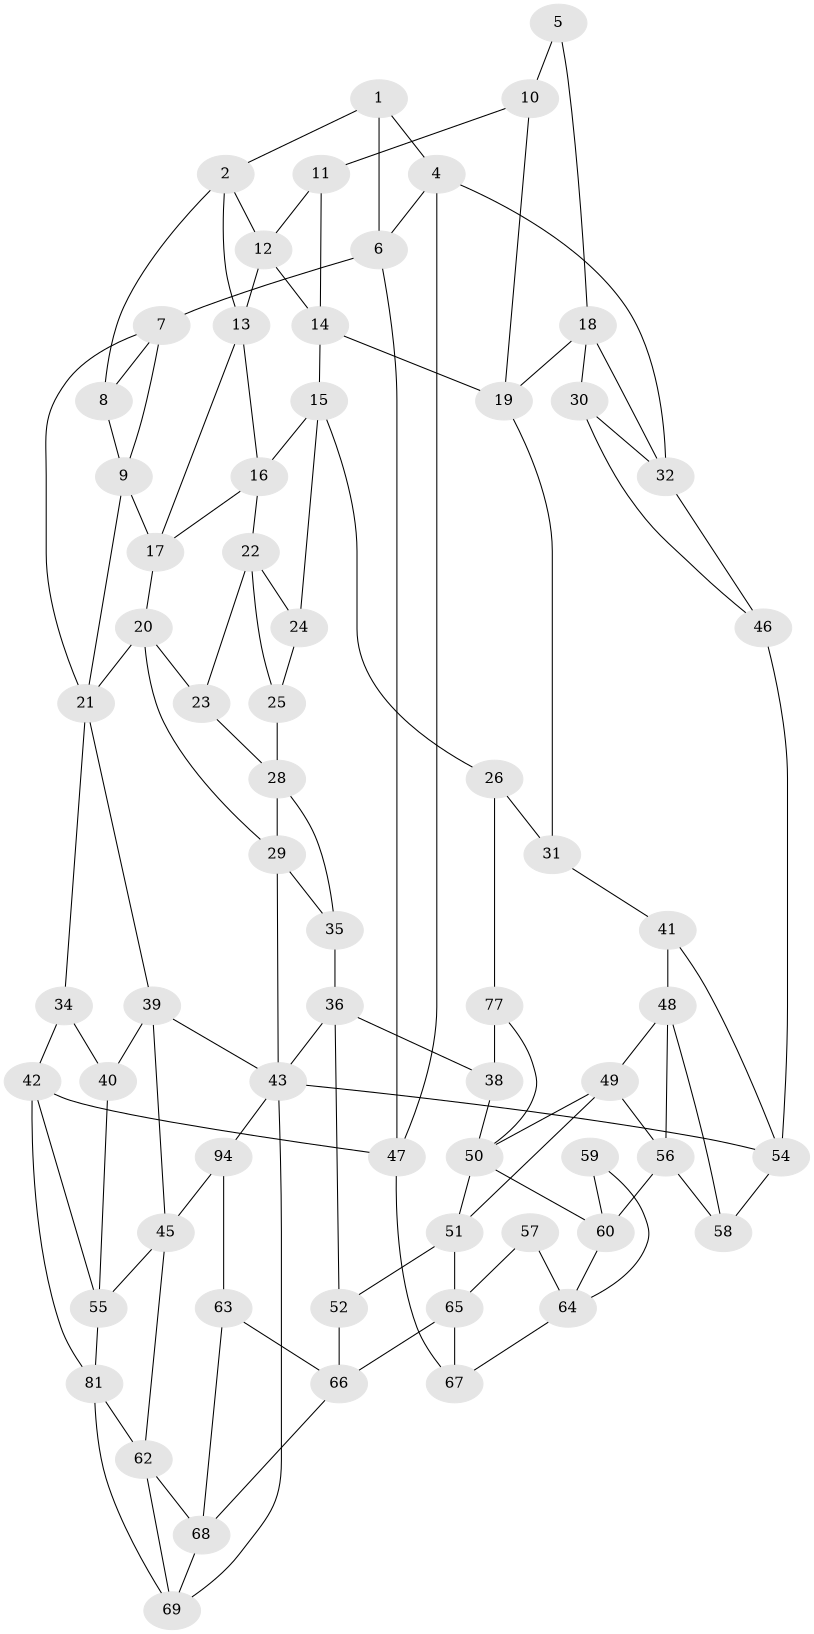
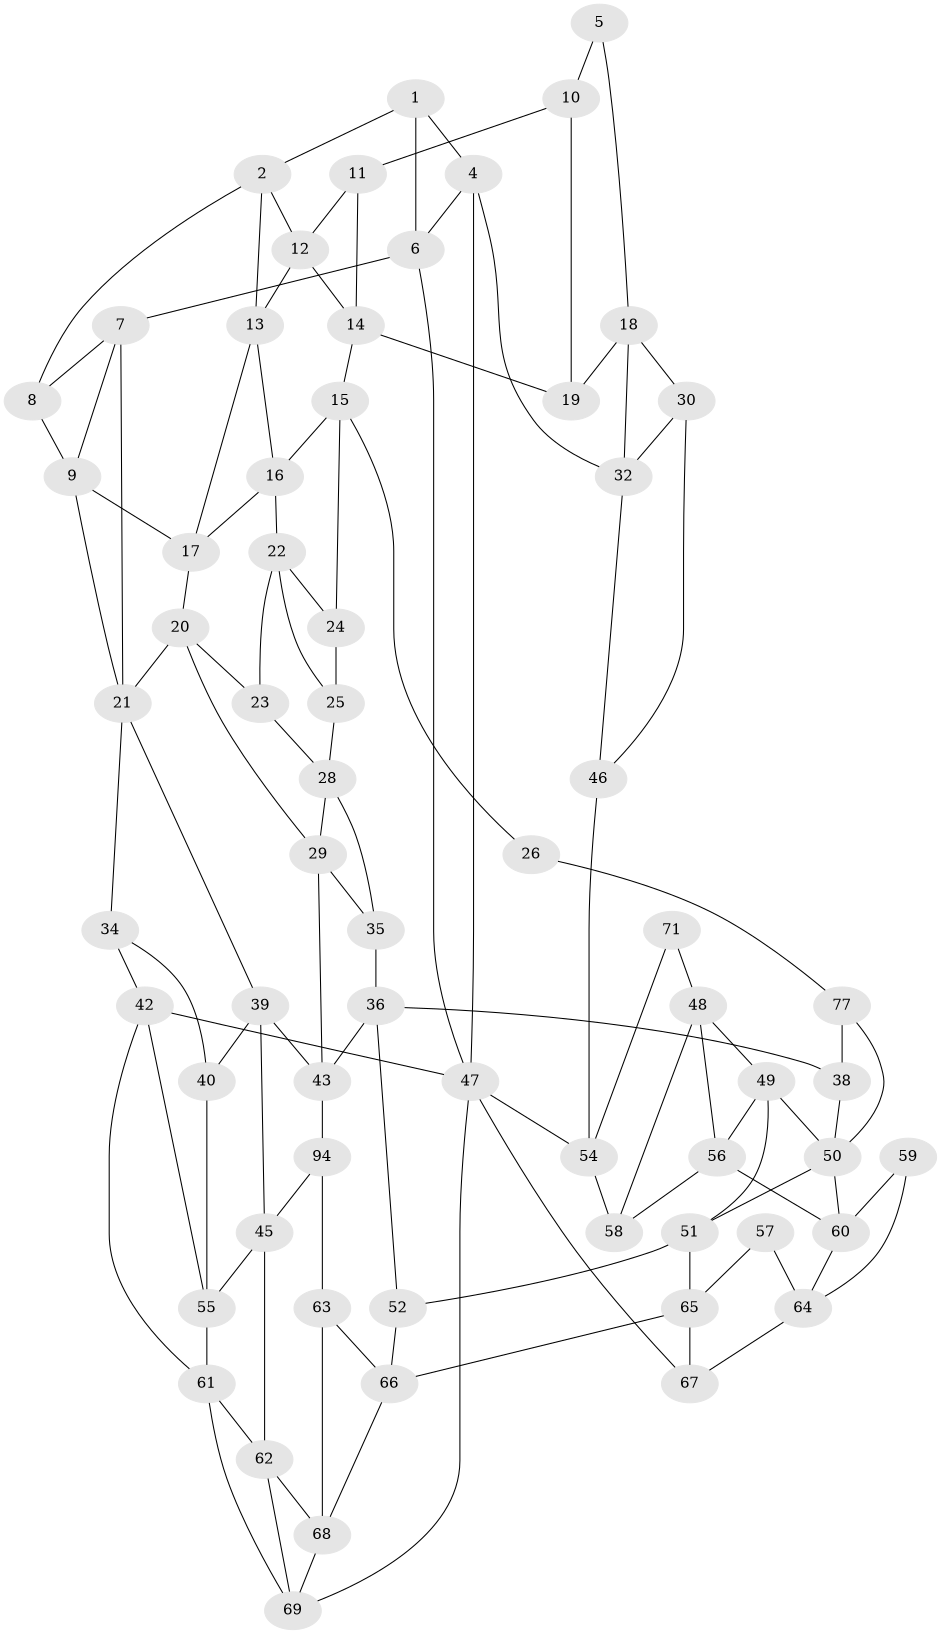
node "31": removed
node "41": label "41" -> "71"
edge "43" -- "54": now "47" -- "54"
edge "43" -- "69": now "47" -- "69"
node "81": label "81" -> "61"
